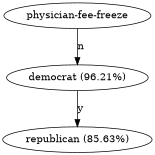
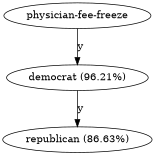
edge "physician-fee-freeze" -> "democrat (96.21%)": label "n" -> "y"
node "republican (85.63%)": label "republican (85.63%)" -> "republican (86.63%)"
